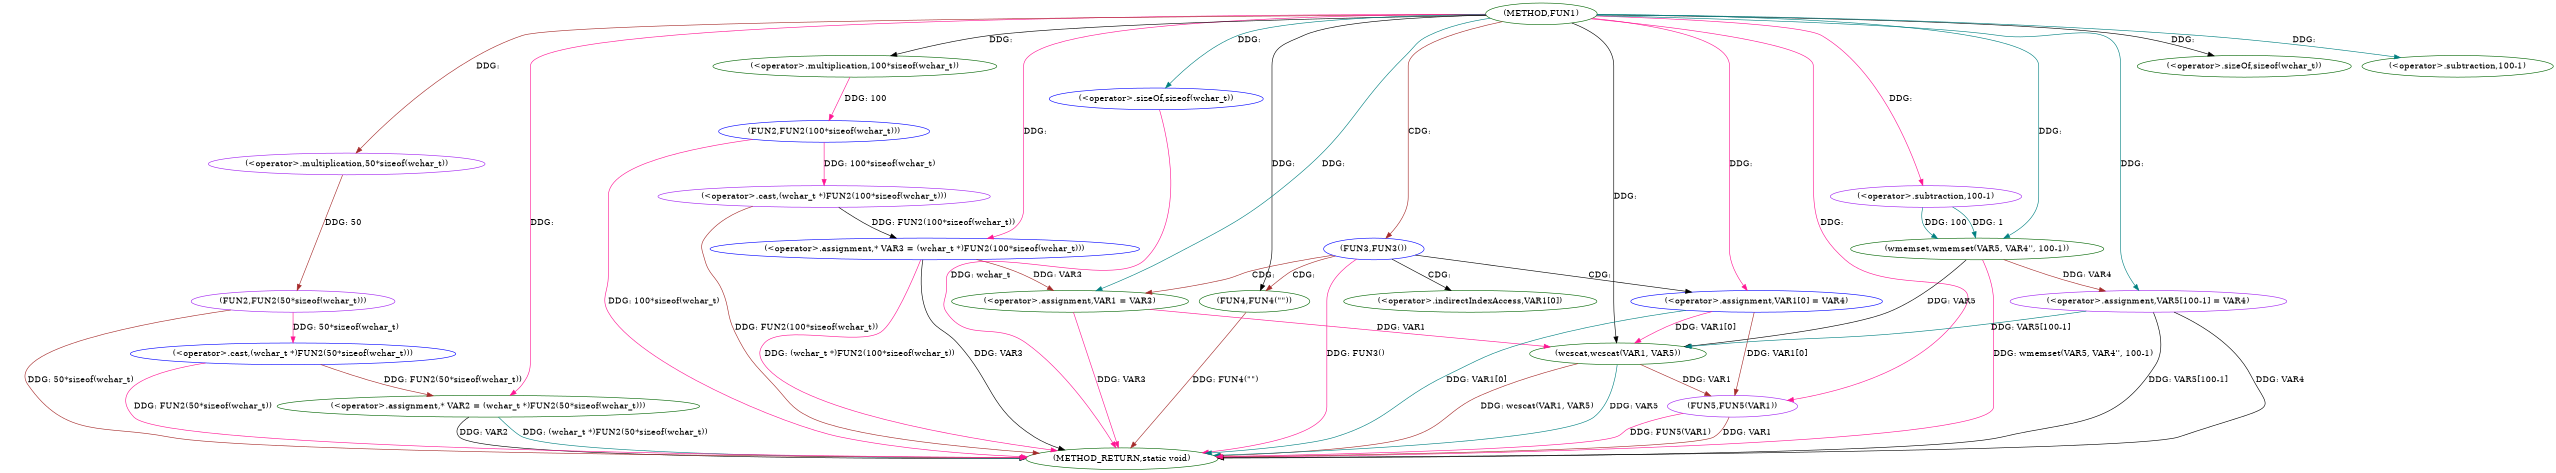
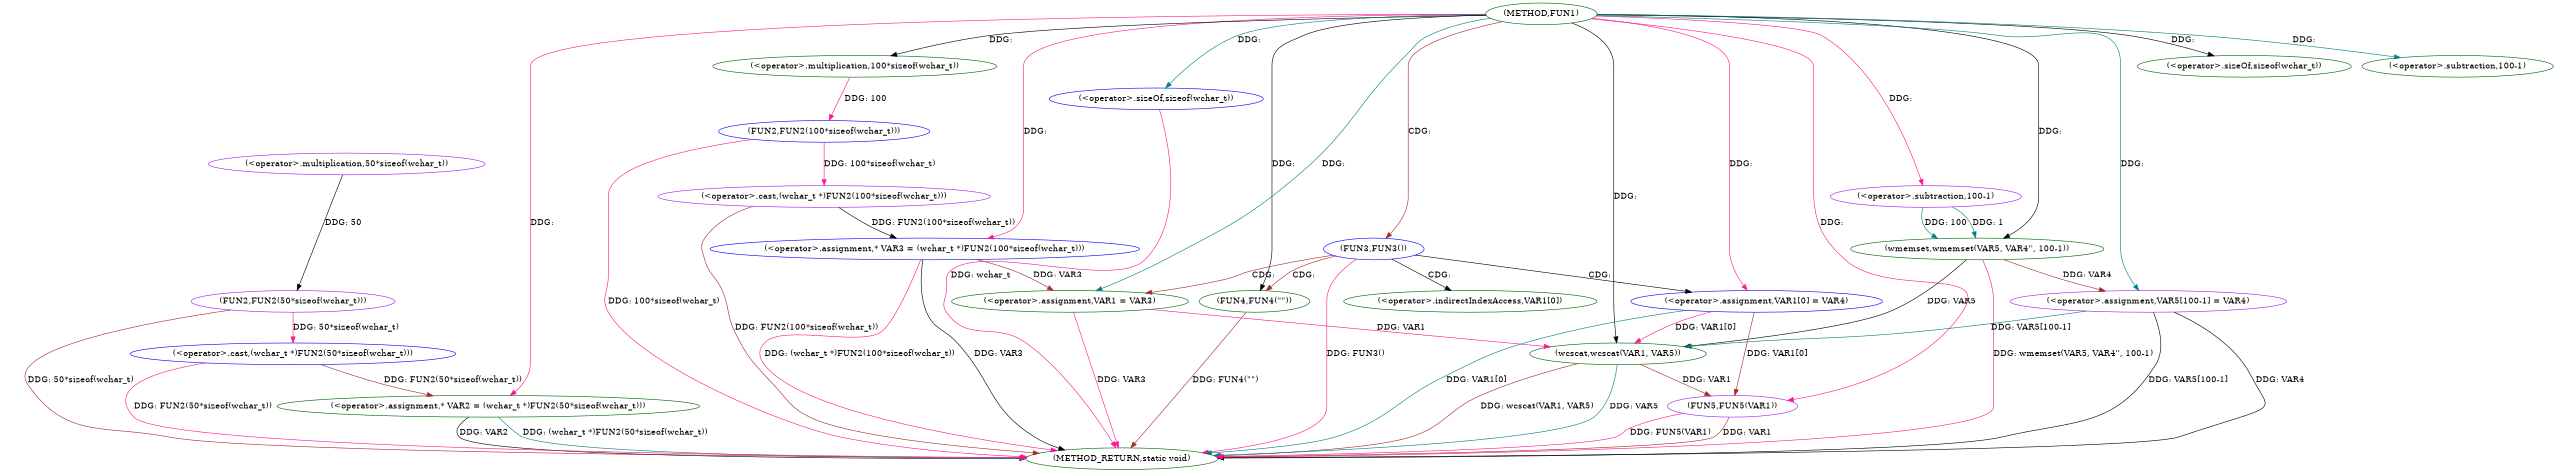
edge "(METHOD,FUN1)" -> "(<operator>.multiplication,50*sizeof(wchar_t))": removed, label "DDG:"
edge "(METHOD,FUN1)" -> "(wmemset,wmemset(VAR5, VAR4'', 100-1))": color teal -> black
edge "(<operator>.multiplication,50*sizeof(wchar_t))" -> "(FUN2,FUN2(50*sizeof(wchar_t)))": color brown -> black
